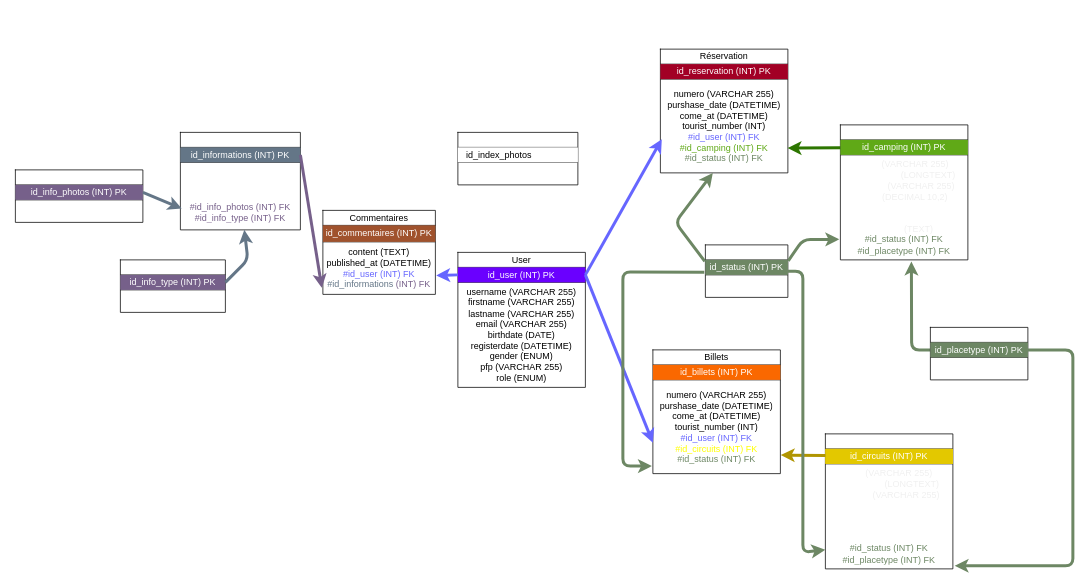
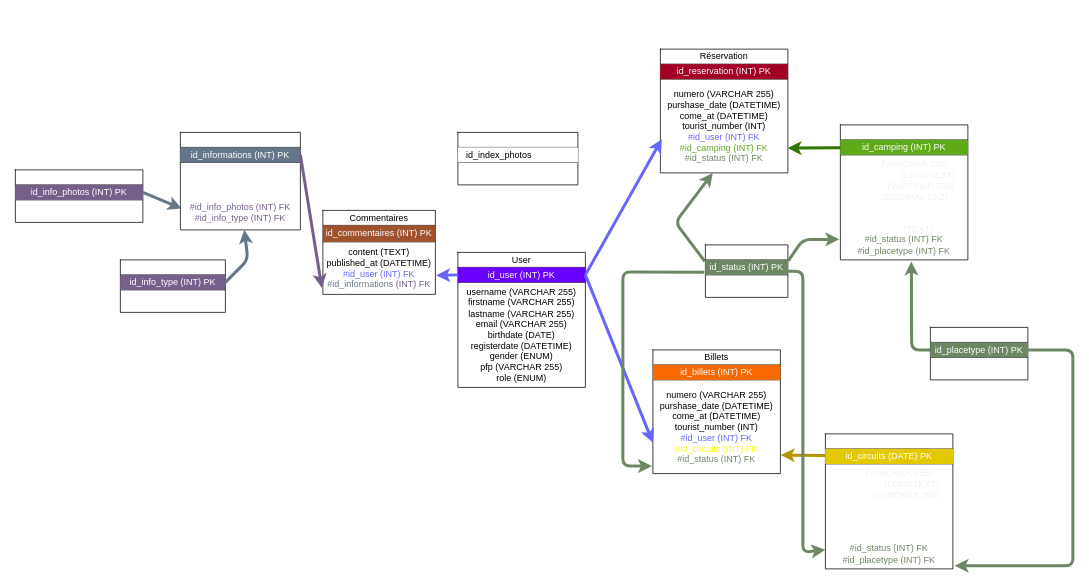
node "id_circuits (INT) PK": label "id_circuits (INT) PK" -> "id_circuits (DATE) PK"
